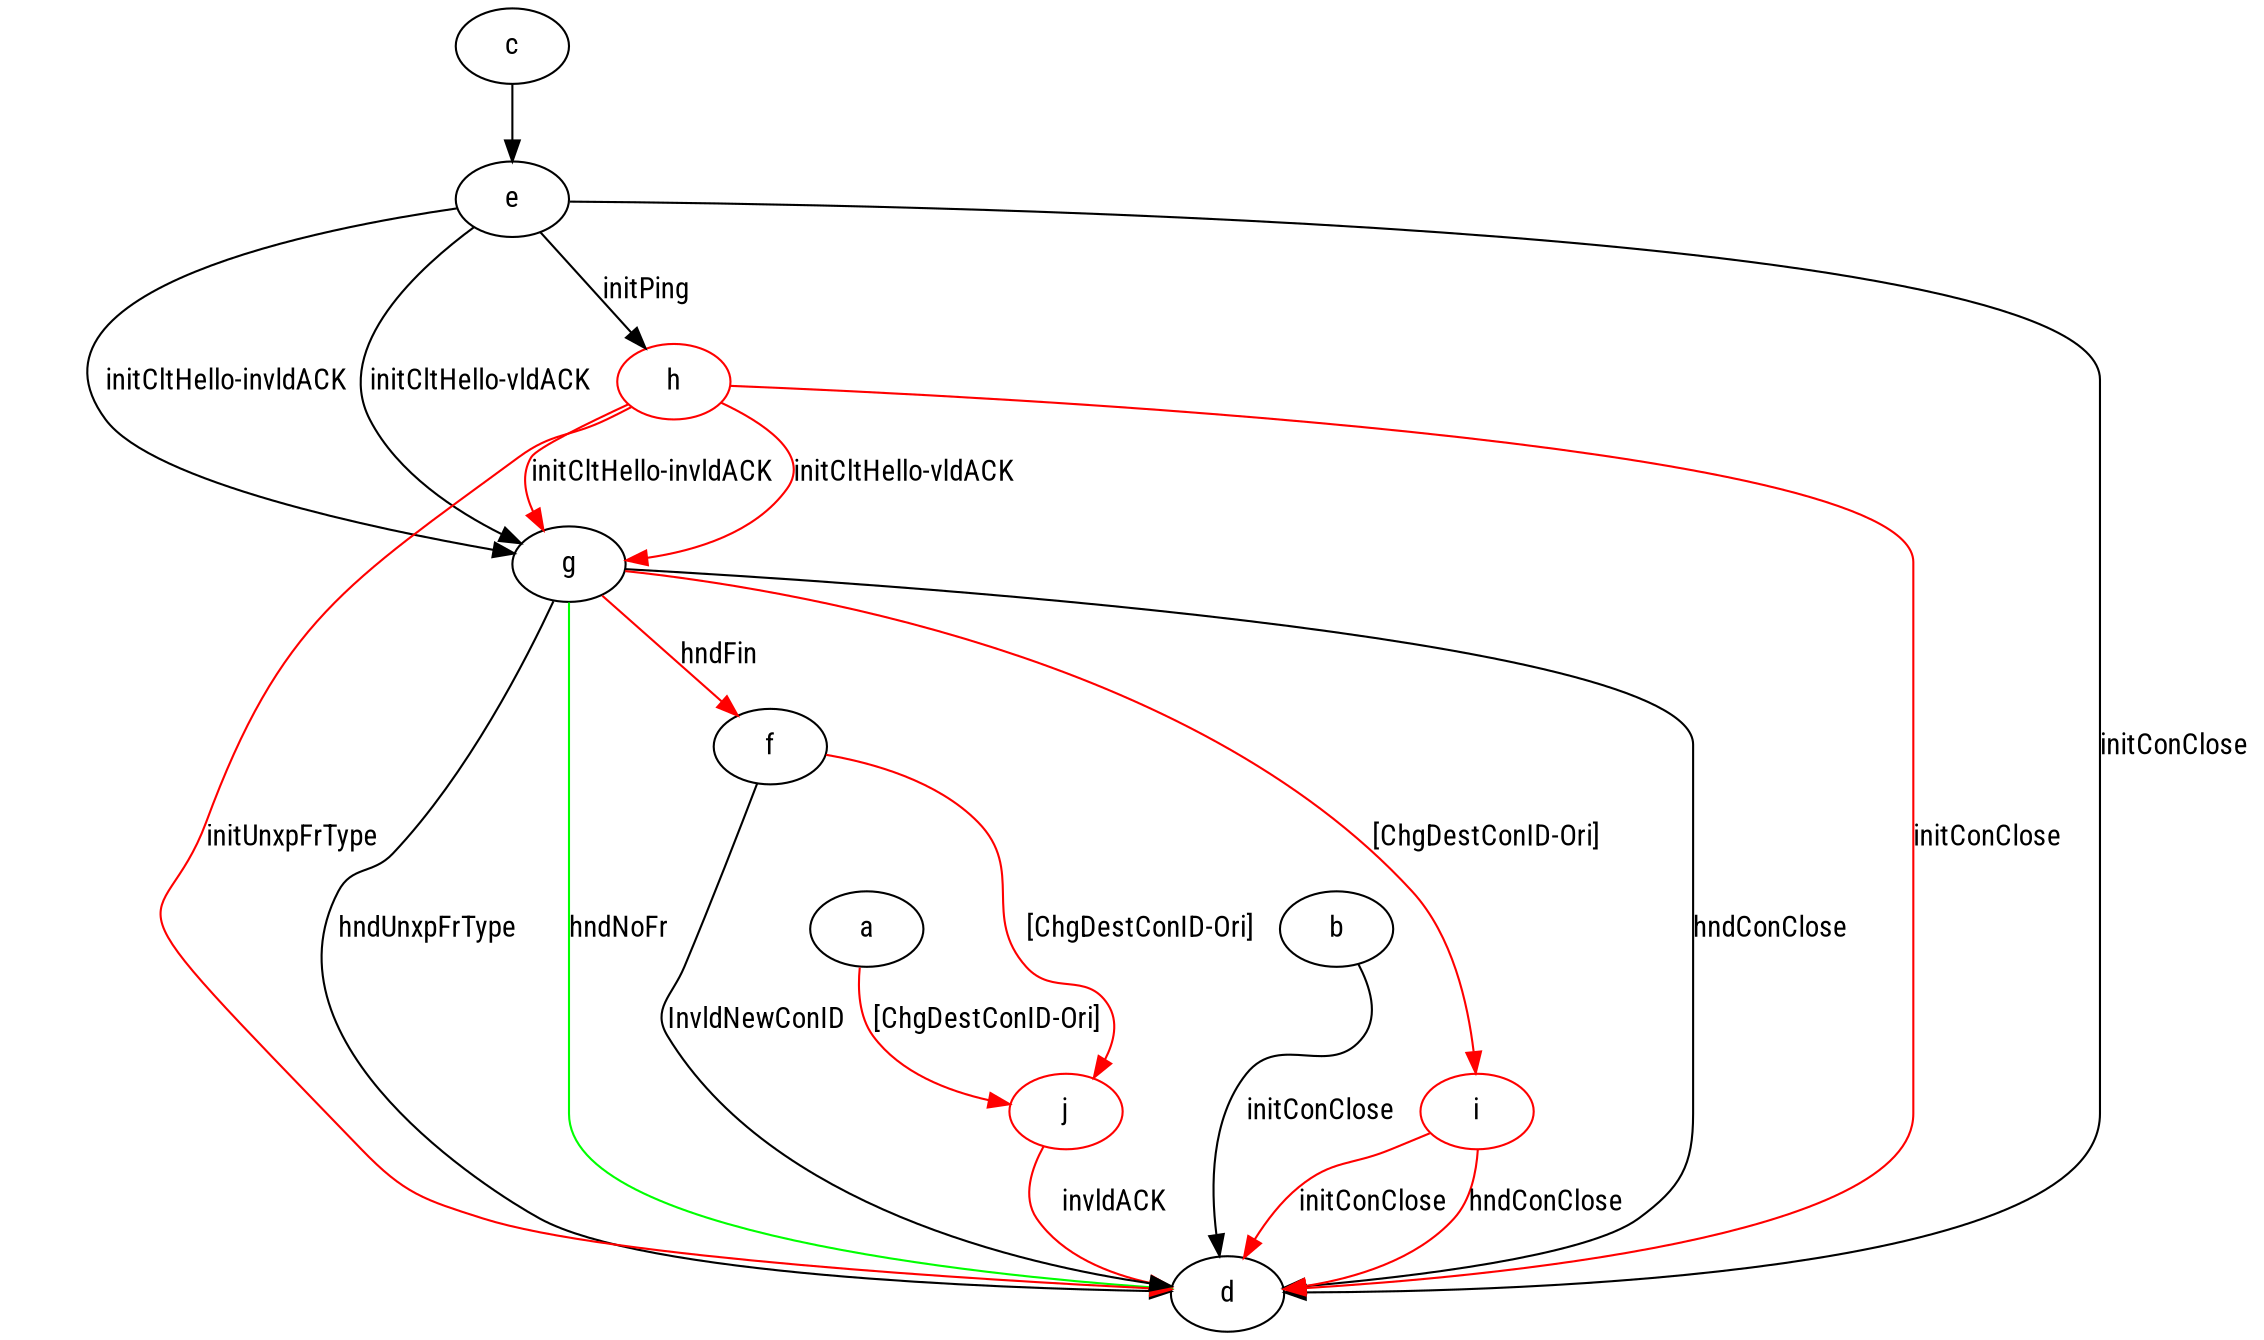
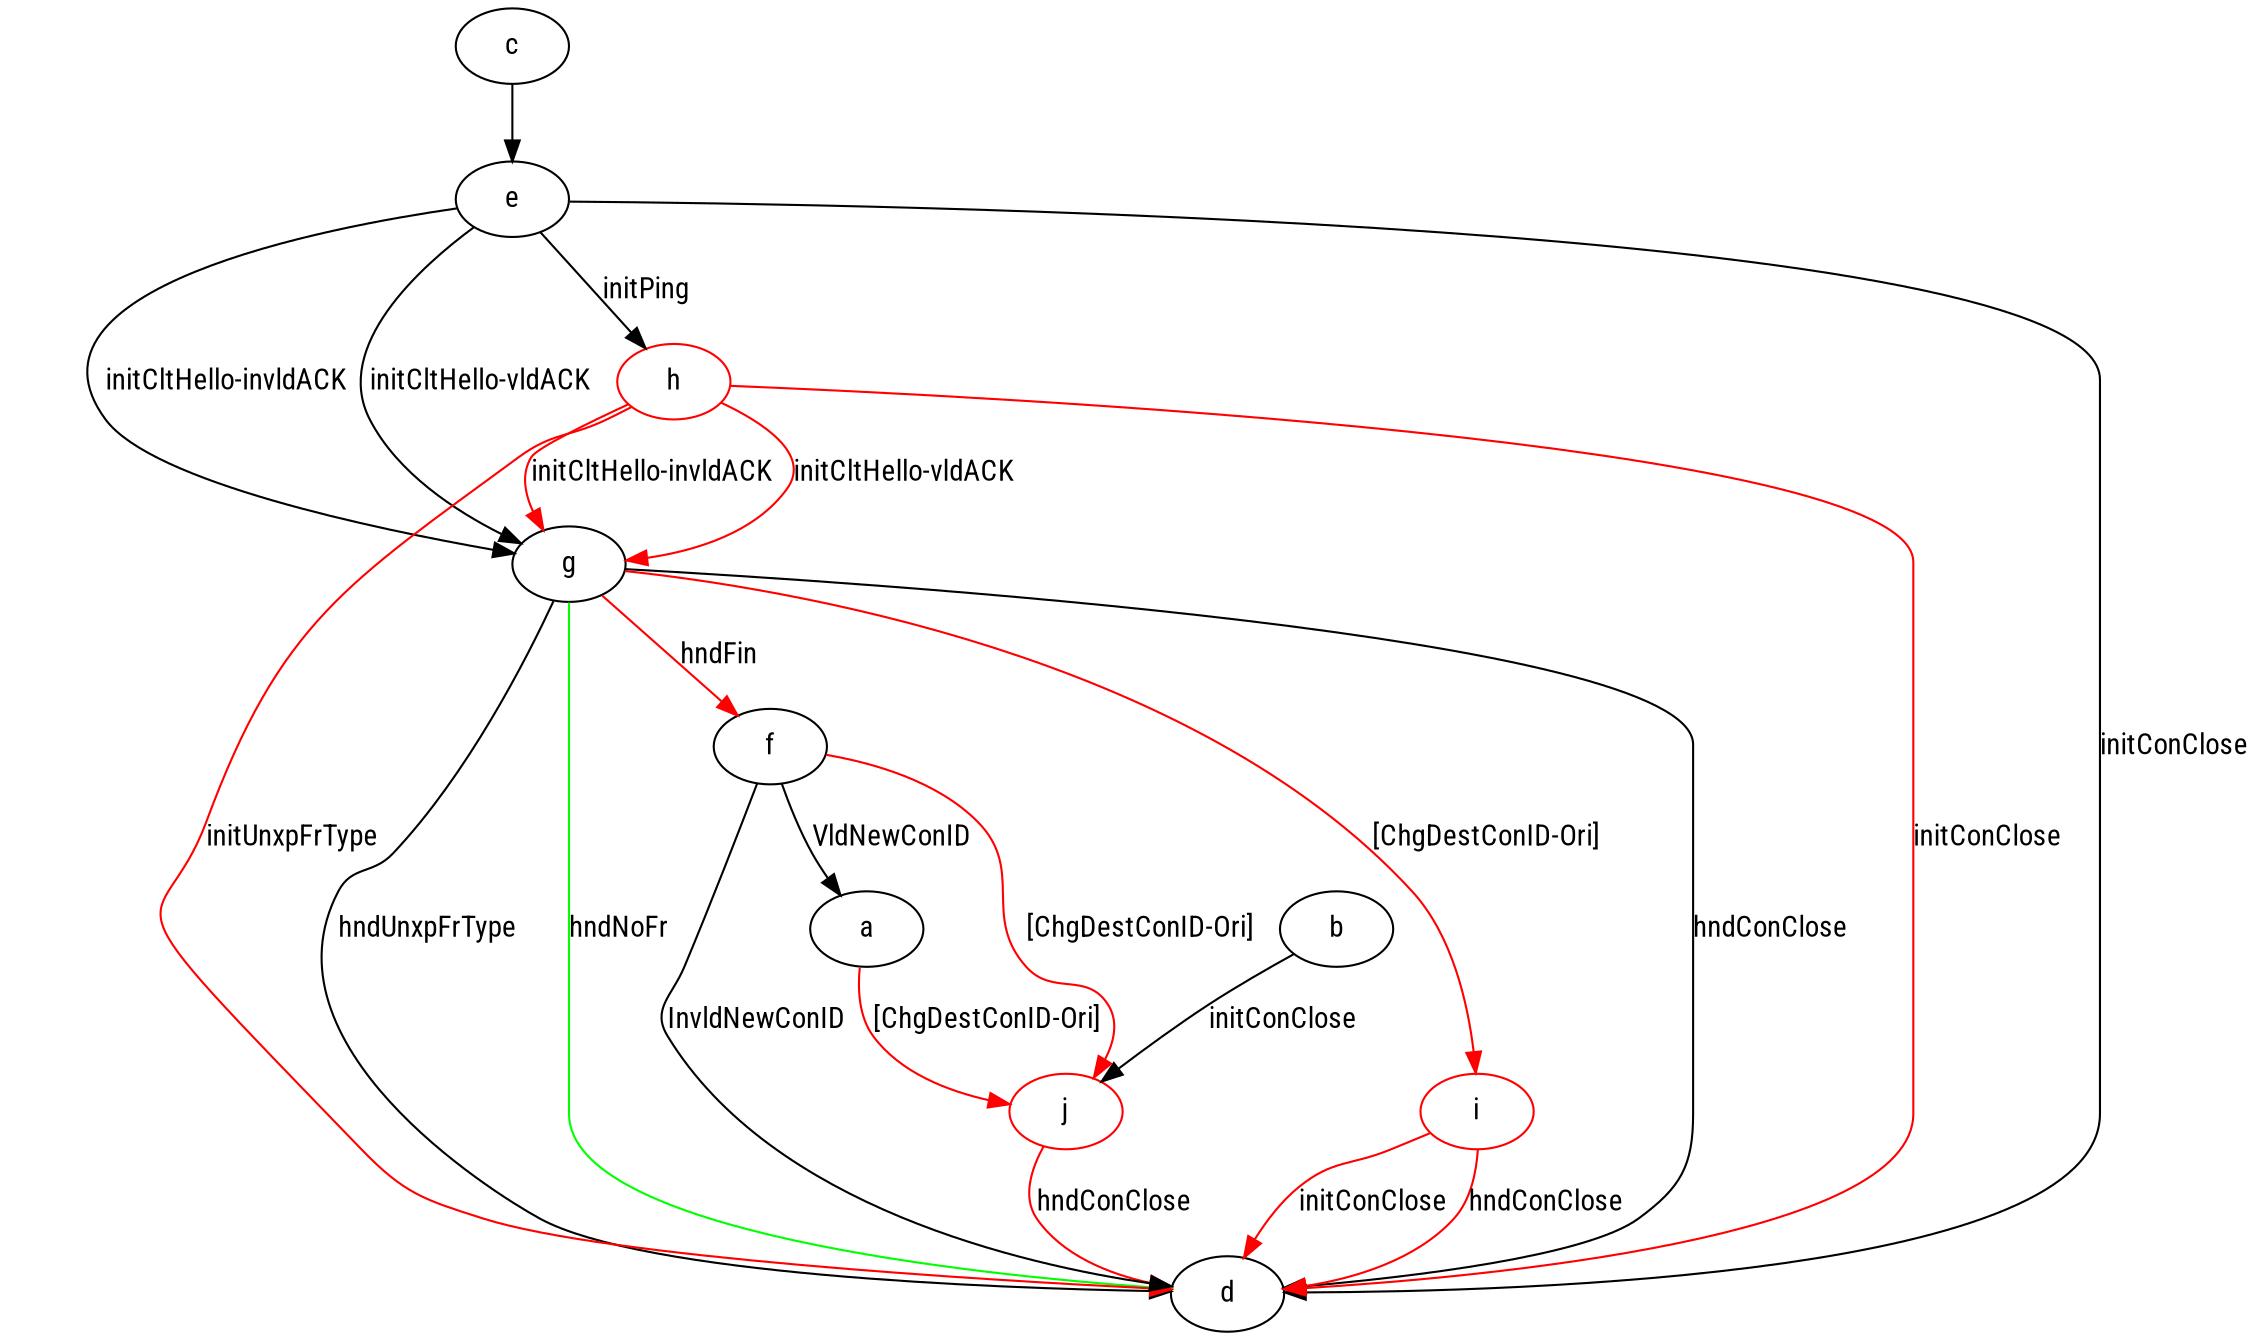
edge "f" -> "a": added, label "VldNewConID"
edge "b" -> "d": now "b" -> "j"
edge "j" -> "d": label "invldACK " -> "hndConClose "
